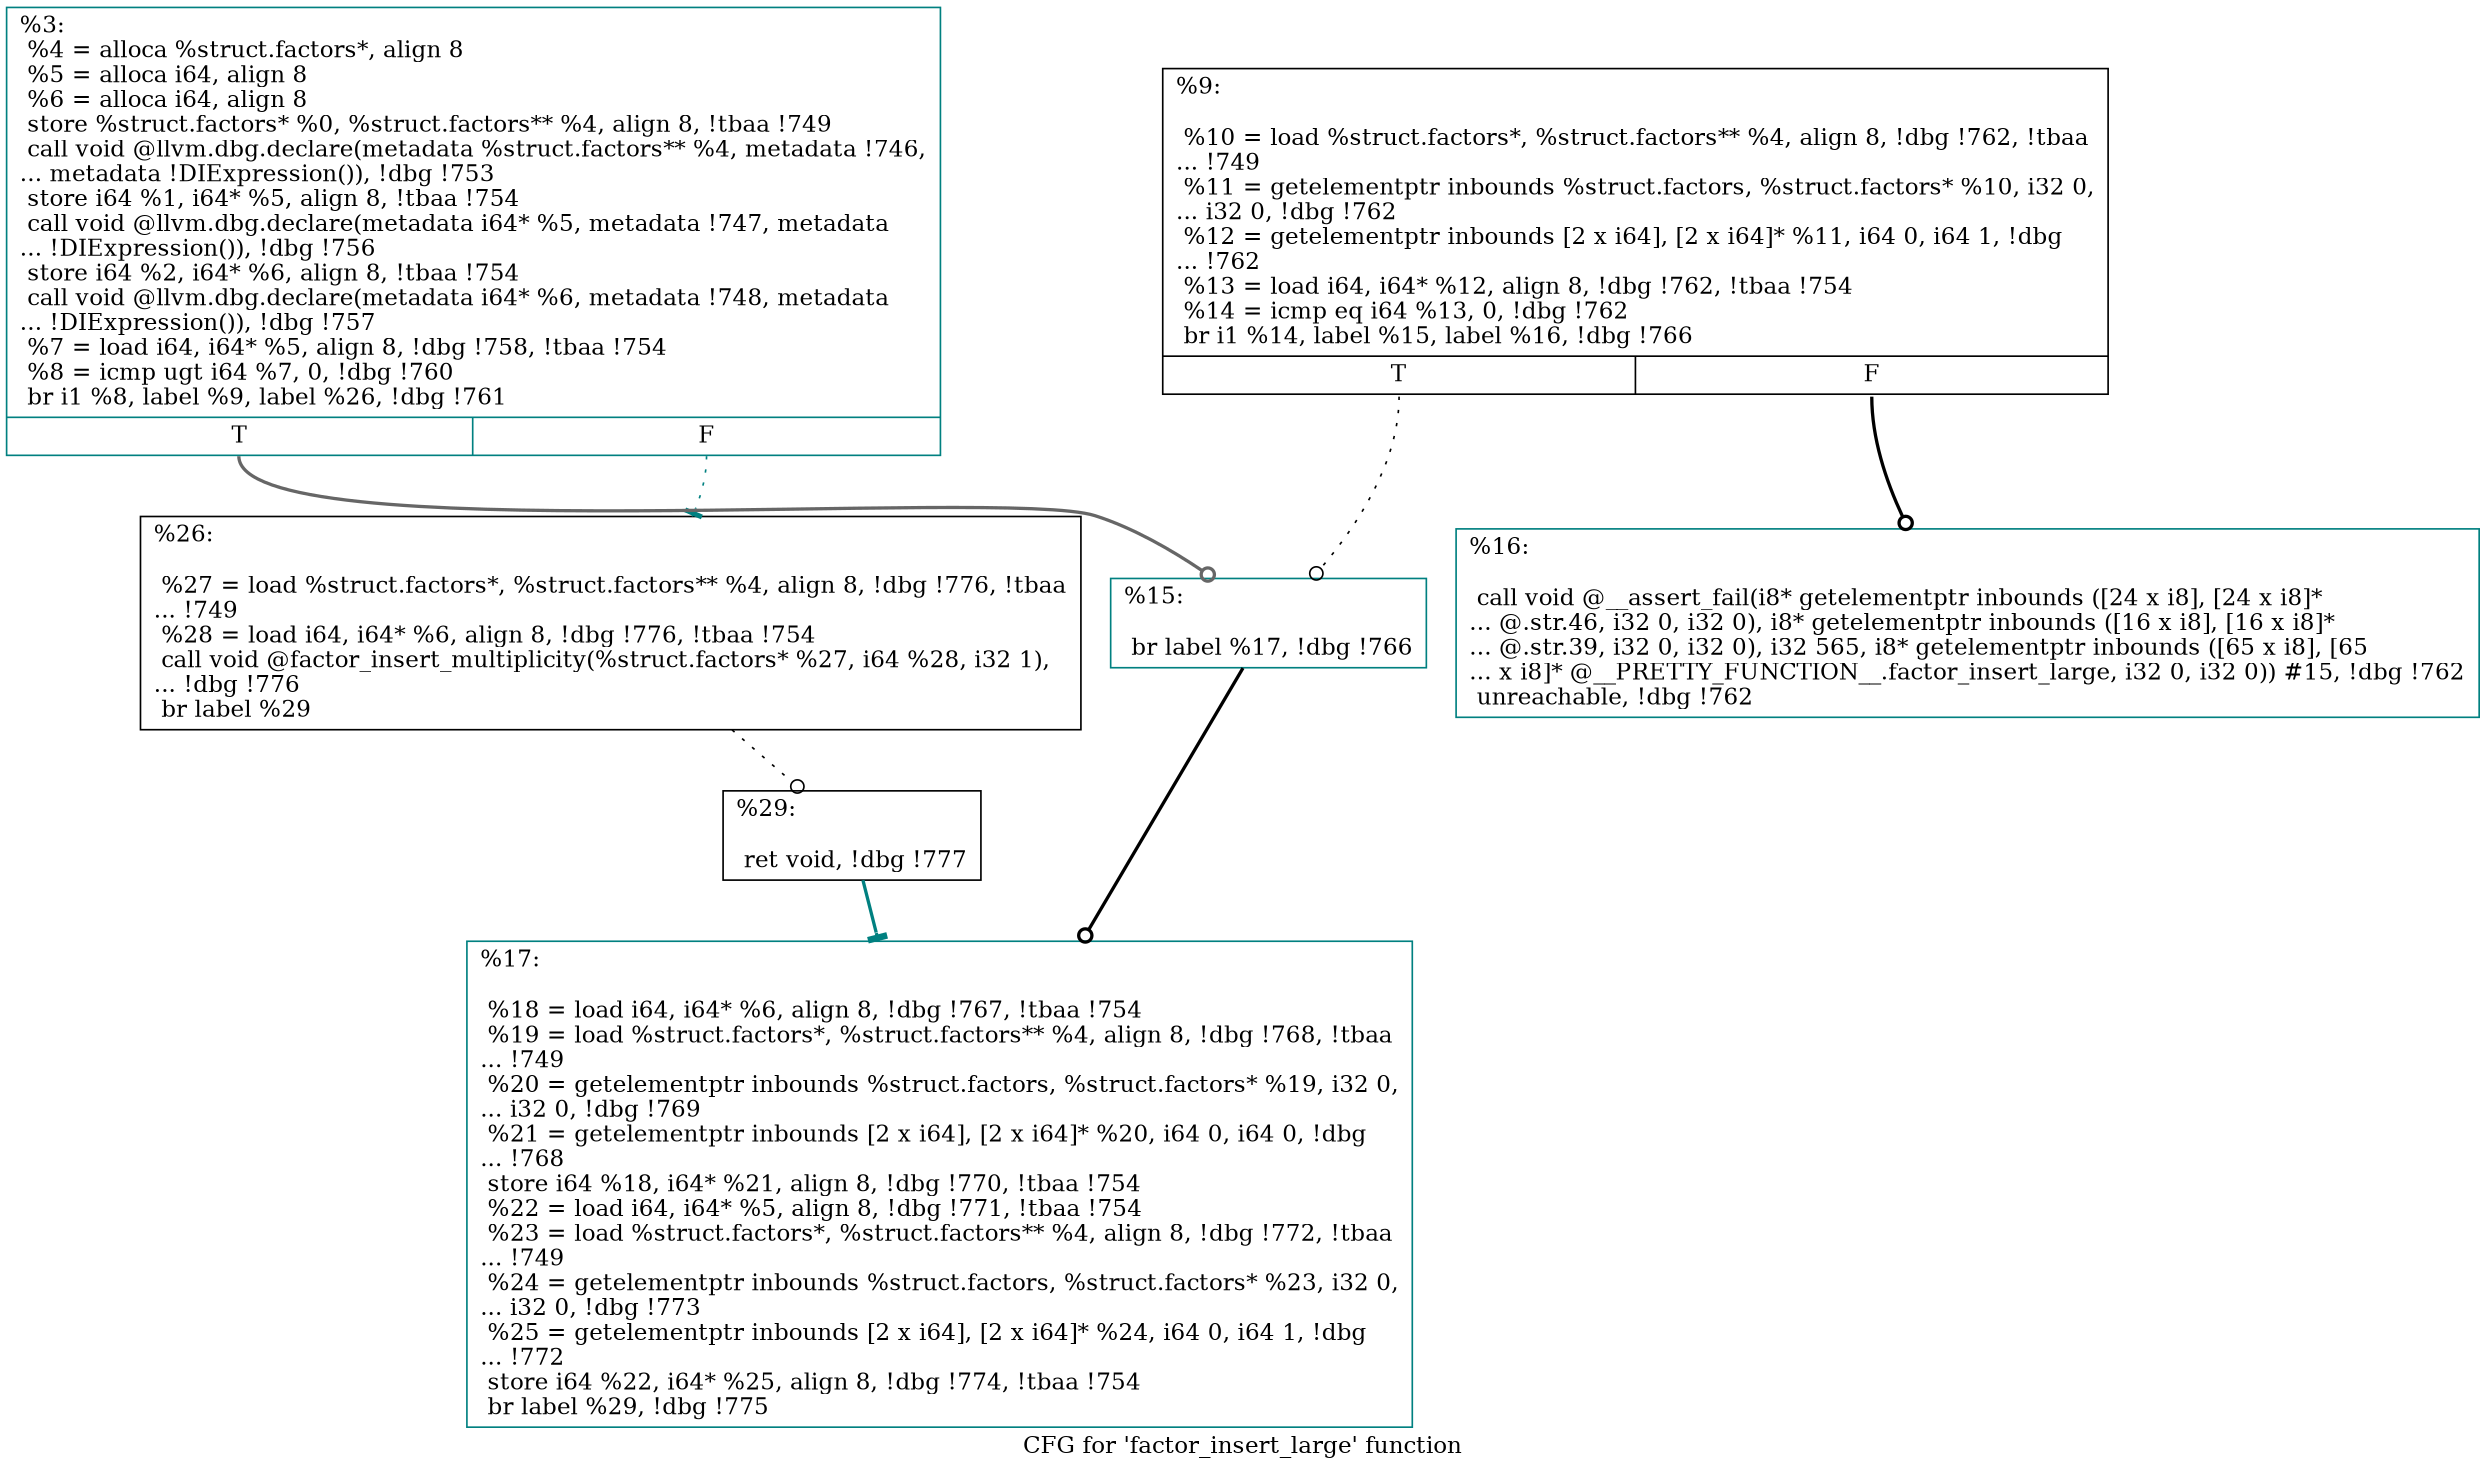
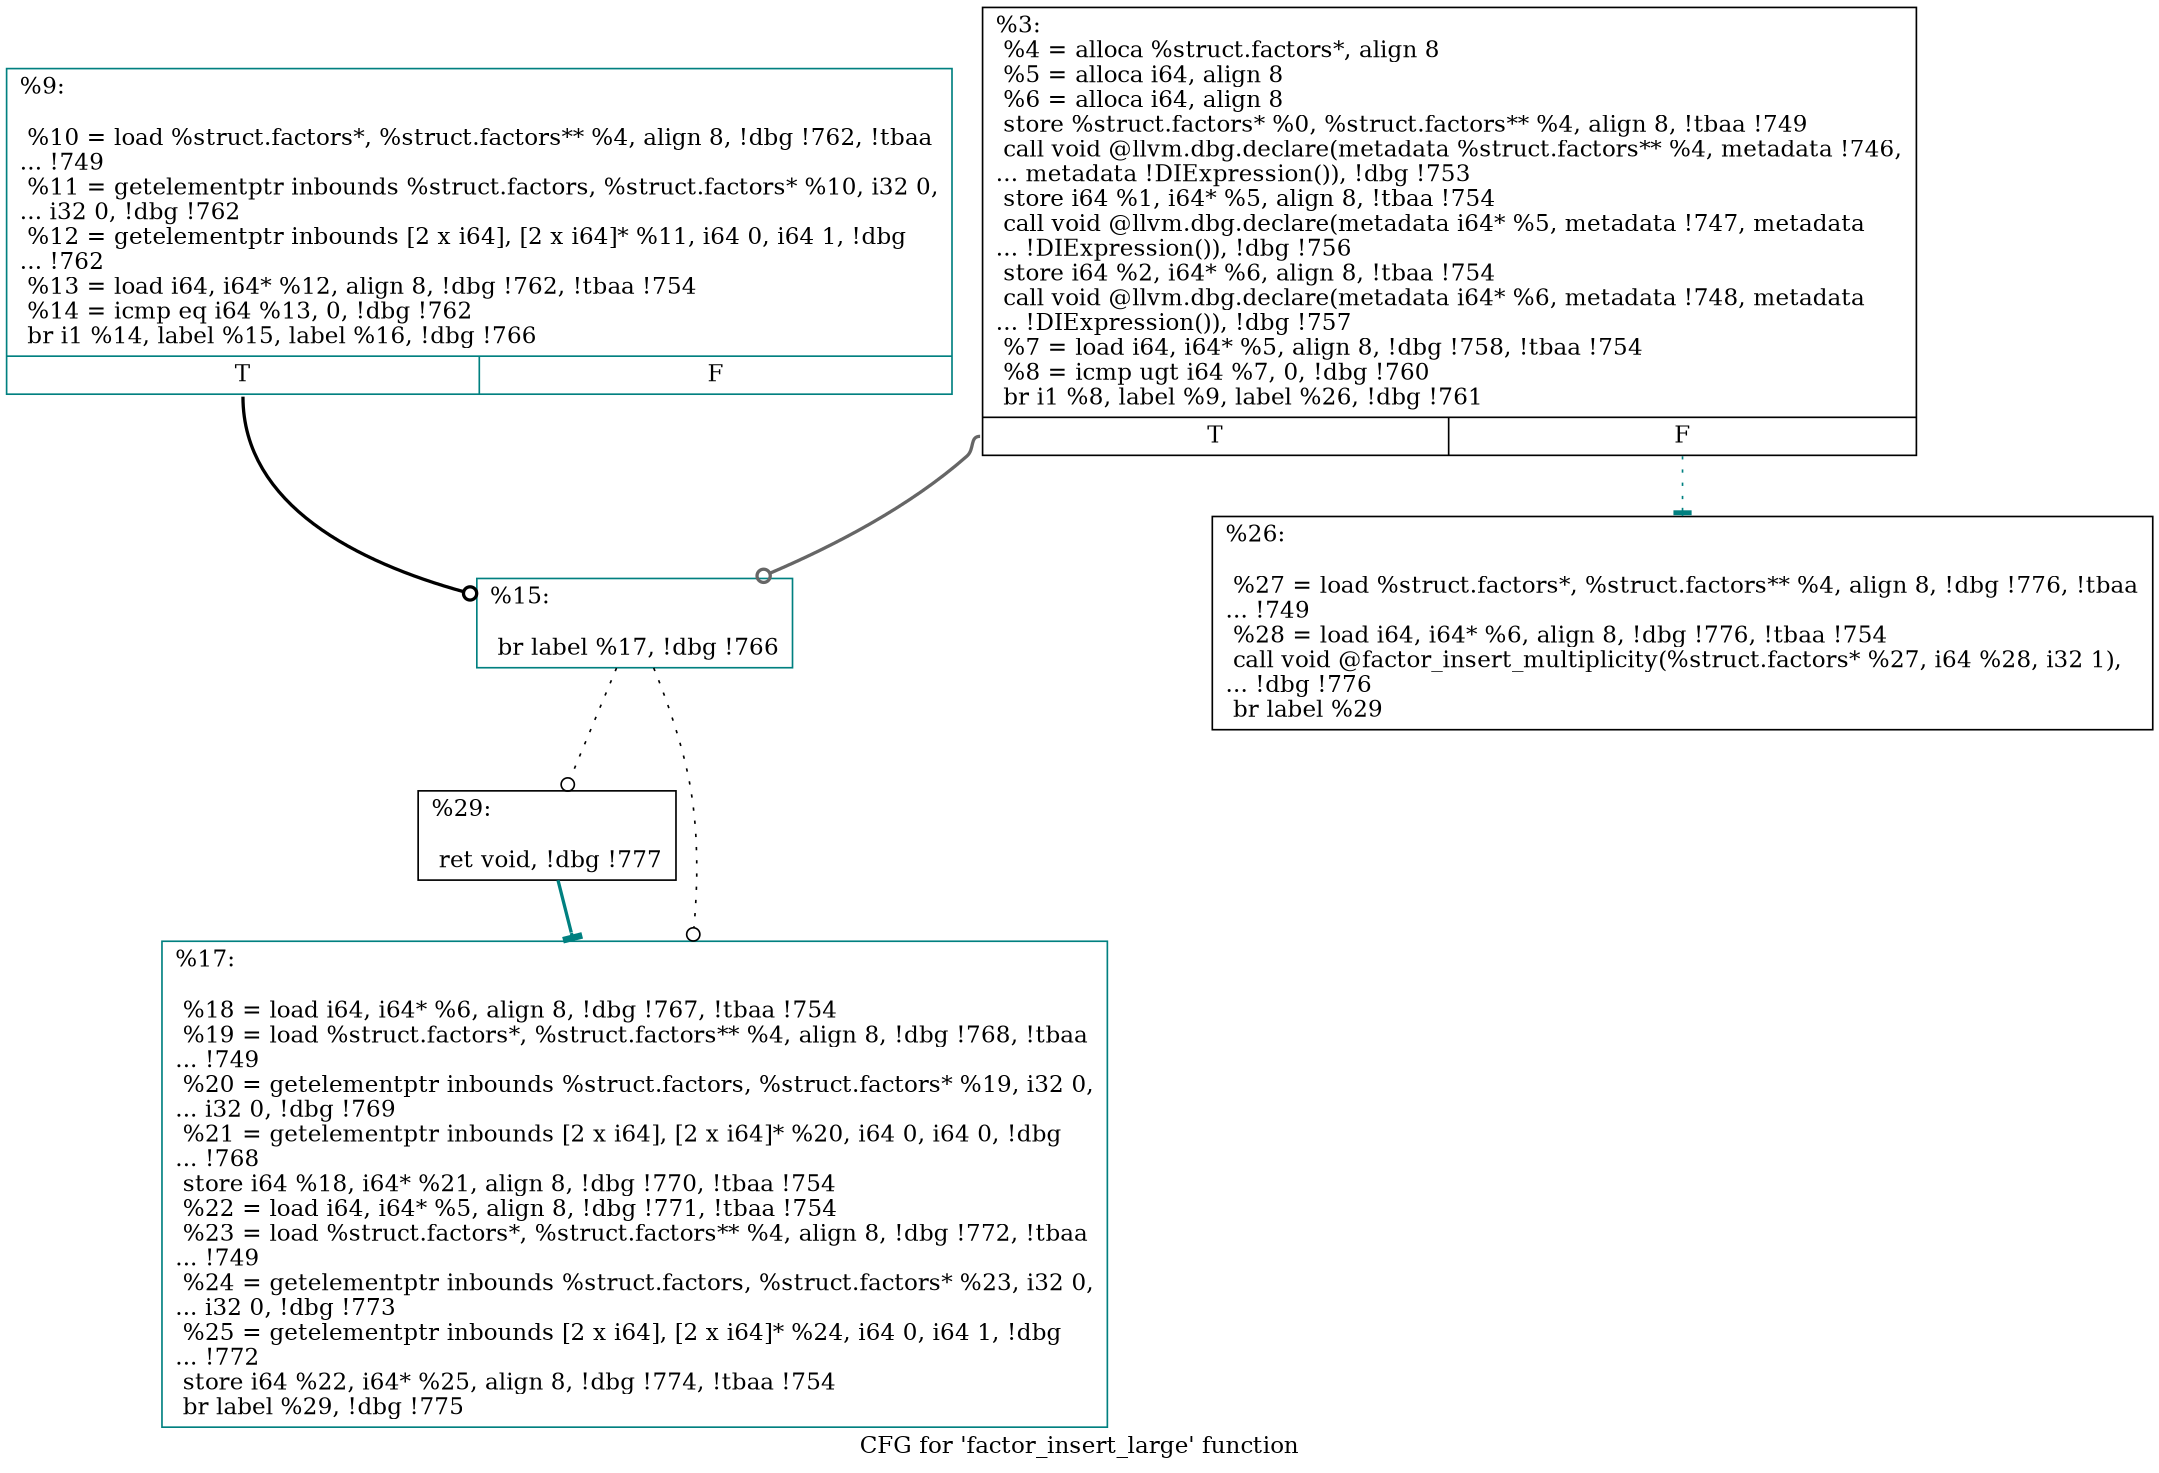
node "%3:": color teal -> black
node "%9:": color black -> teal
edge "%9:" -> "%15:": style dotted -> bold
node "%16:": removed
edge "%26:" -> "%29:": now "%15:" -> "%29:"
edge "%15:" -> "%17:": style bold -> dotted
